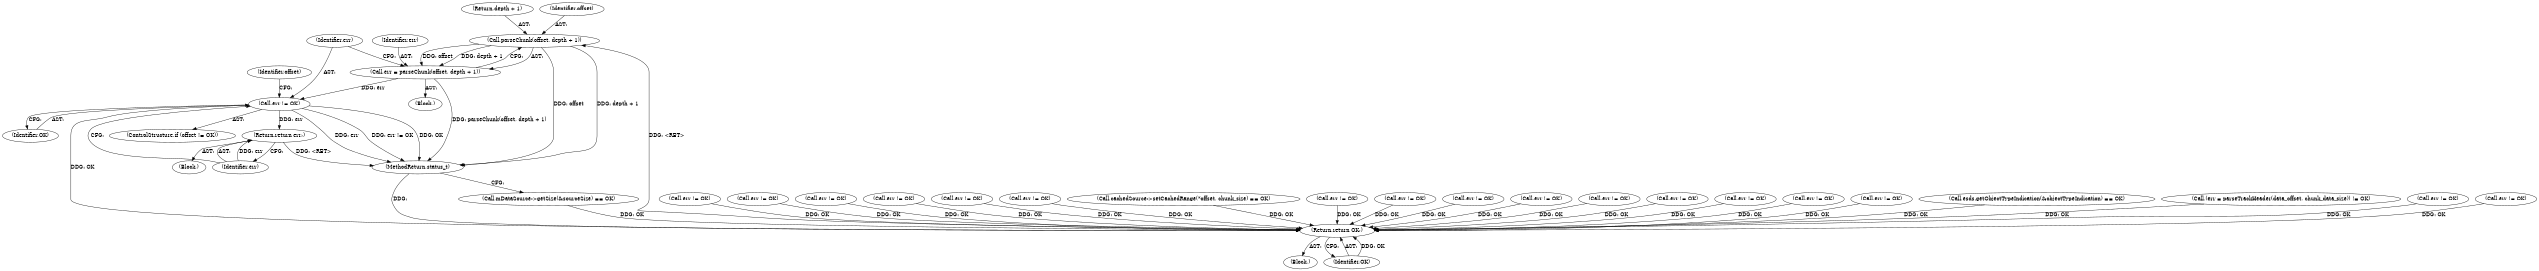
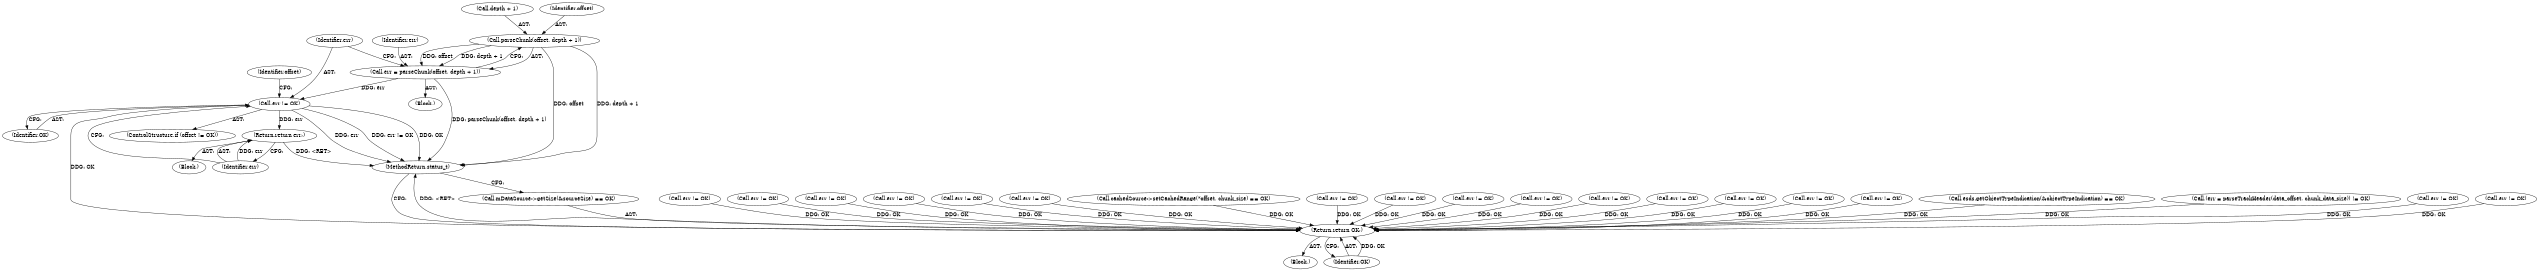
node "(Return,depth + 1)": label "(Return,depth + 1)" -> "(Call,depth + 1)"
edge "(MethodReturn,status_t)" -> "(Return,return OK;)": label "DDG: " -> "CFG: "
edge "(Call,mDataSource->getSize(&sourceSize) == OK)" -> "(Return,return OK;)": label "DDG: OK" -> "AST: "
edge "(Return,return OK;)" -> "(Call,parseChunk(offset, depth + 1))": now "(Return,return OK;)" -> "(MethodReturn,status_t)"
